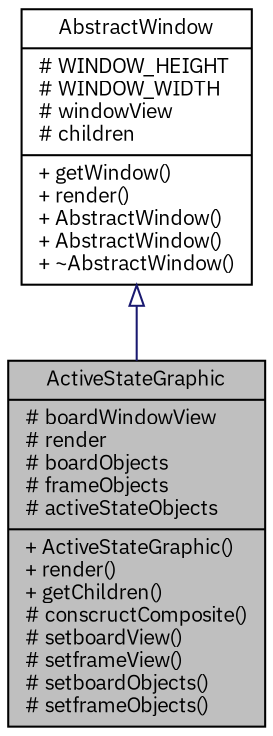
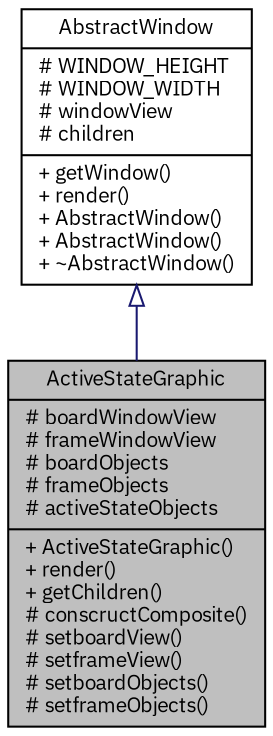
node "ActiveStateGraphic": text "# render" -> "# frameWindowView"
